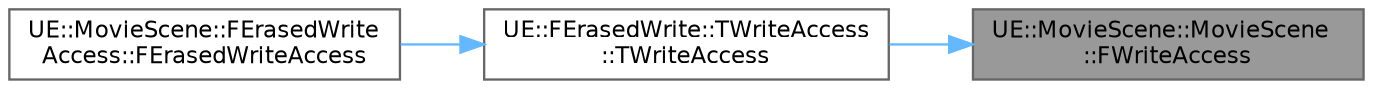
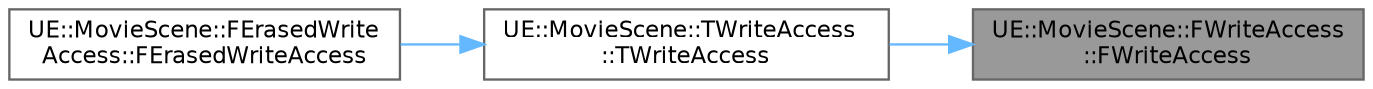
node "UE::FErasedWrite::TWriteAccess ::TWriteAccess": label "UE::FErasedWrite::TWriteAccess ::TWriteAccess" -> "UE::MovieScene::TWriteAccess ::TWriteAccess"
node "UE::MovieScene::MovieScene ::FWriteAccess": label "UE::MovieScene::MovieScene ::FWriteAccess" -> "UE::MovieScene::FWriteAccess ::FWriteAccess"
